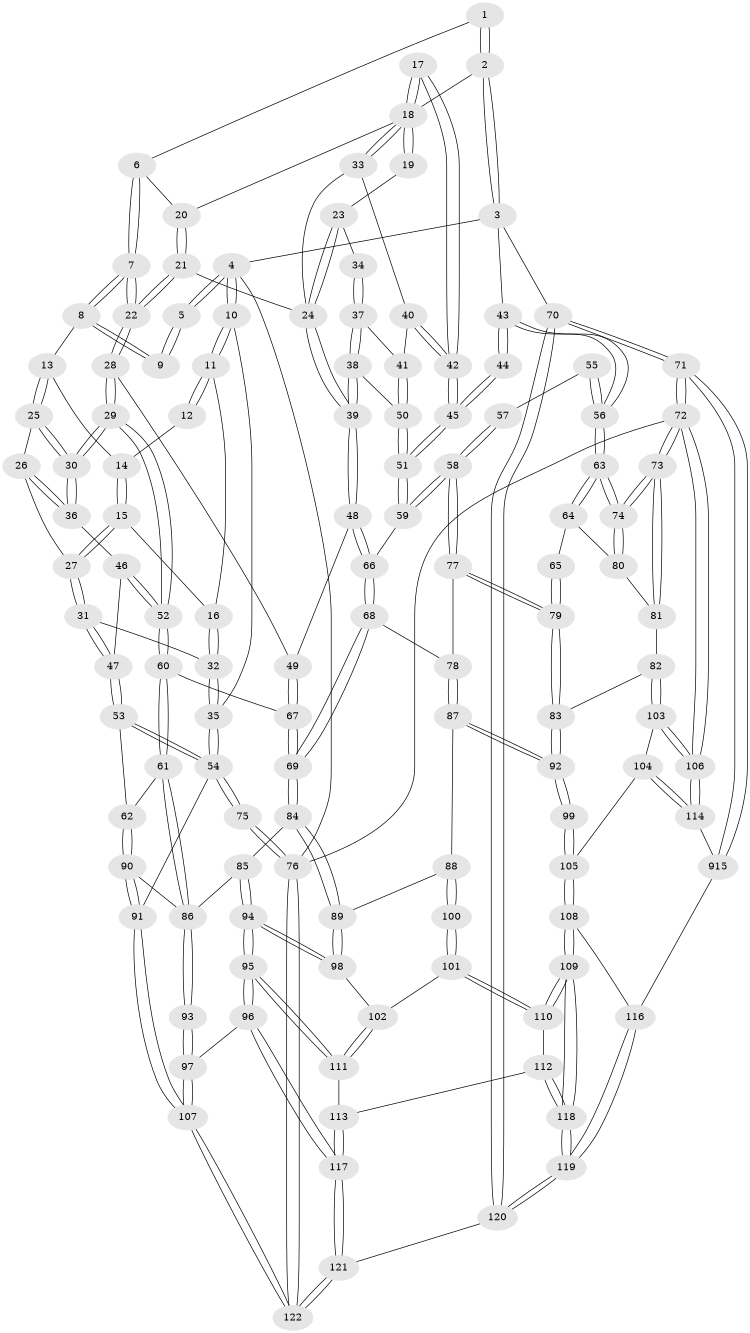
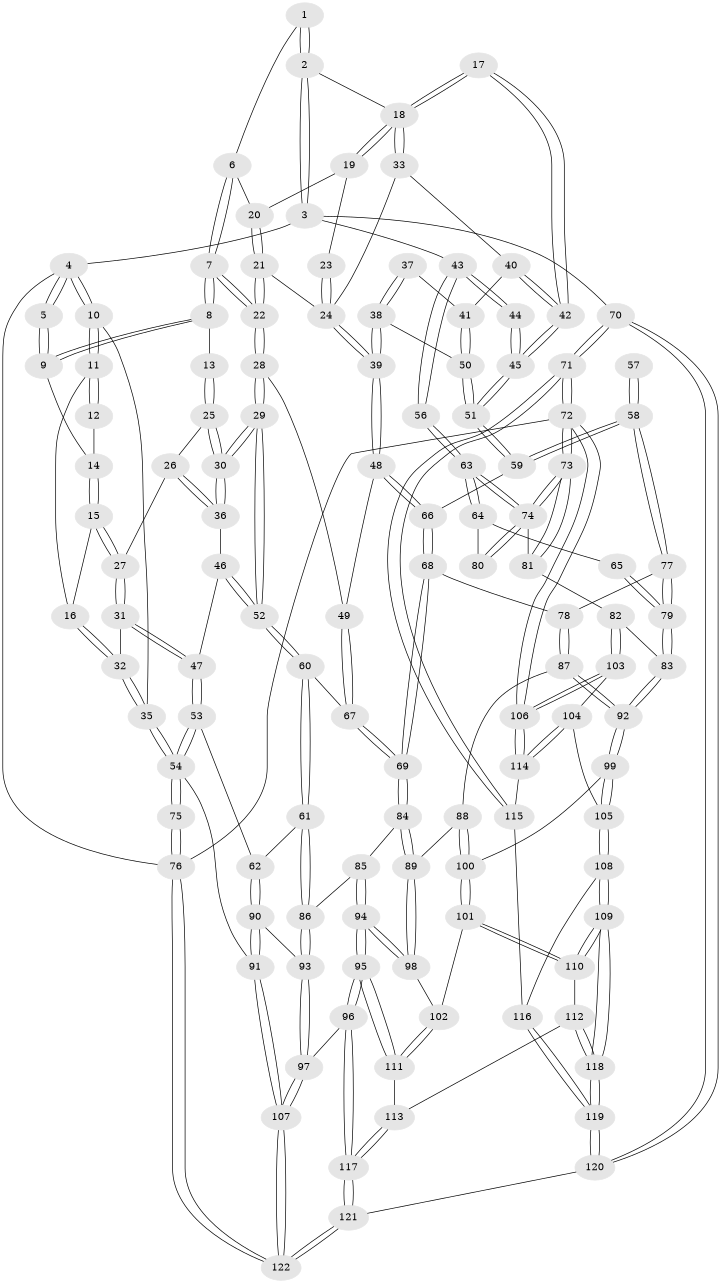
edge "18" -- "20": now "19" -- "20"
node "34": removed
node "55": removed
edge "13" -- "14": now "9" -- "14"
edge "80" -- "81": now "74" -- "81"
edge "99" -- "100": added
node "915": label "915" -> "115"
edge "90" -- "86": now "90" -- "93"
